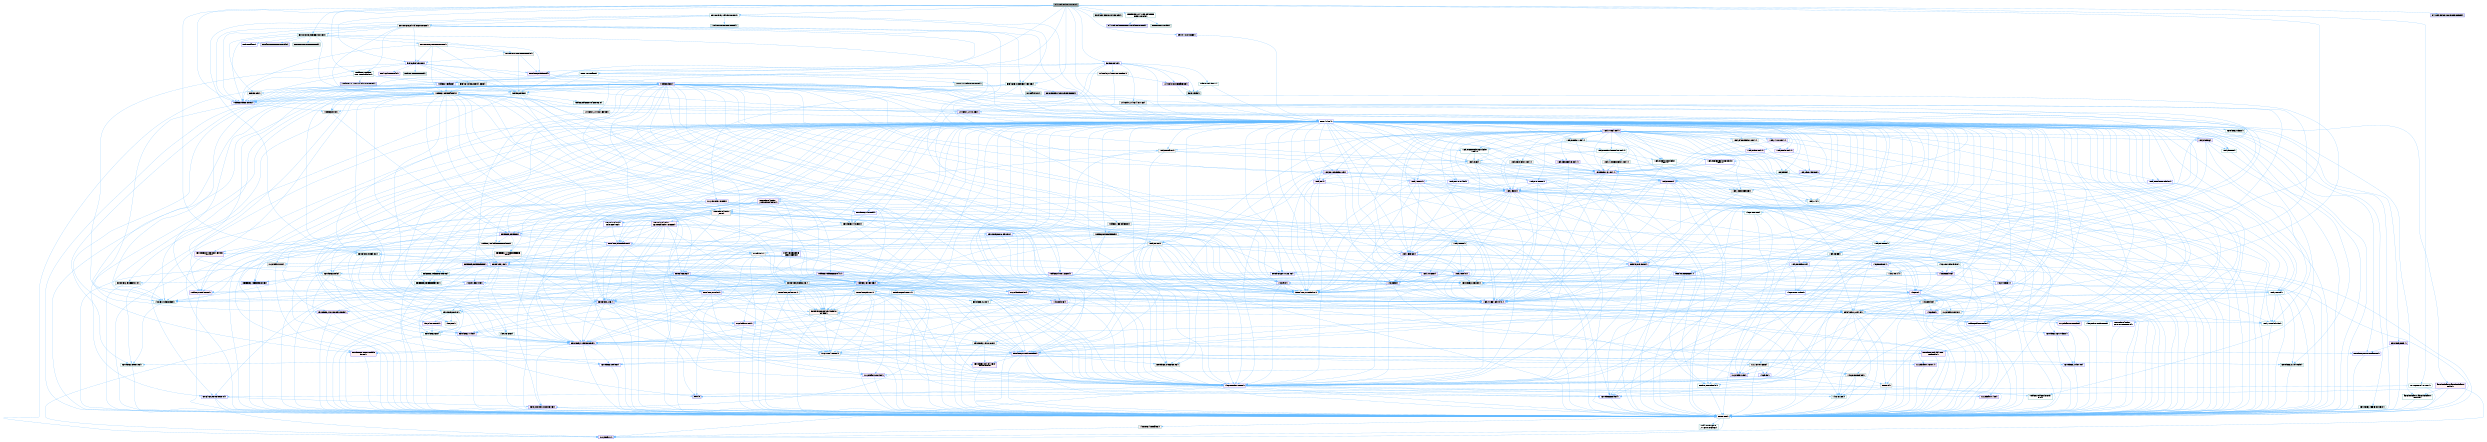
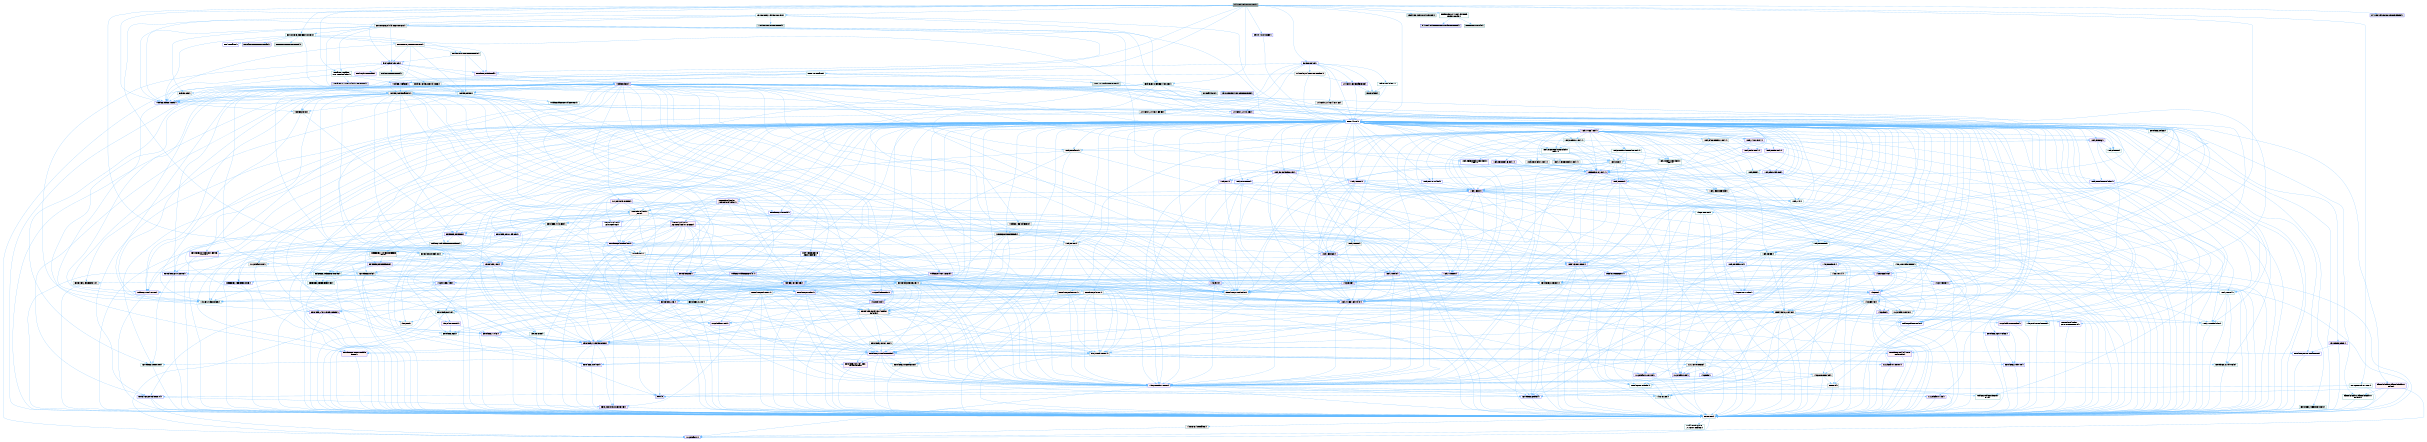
edge "Misc/EnumClassFlags.h" -> "Templates/IsPODType.h": now "Containers/EnumAsByte.h" -> "Templates/IsPODType.h"
